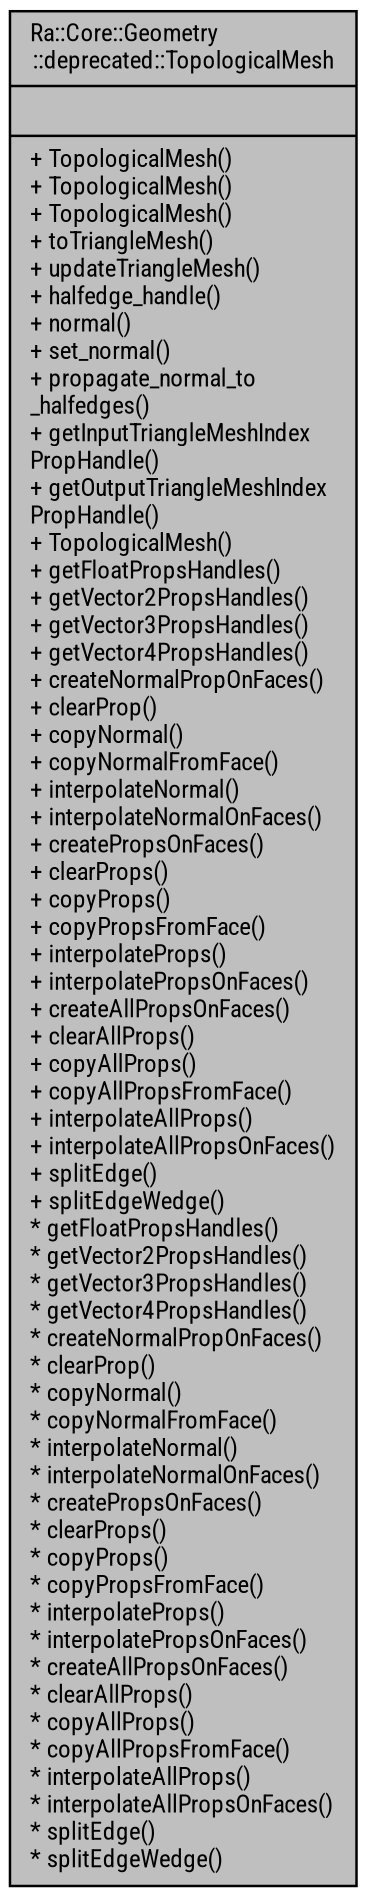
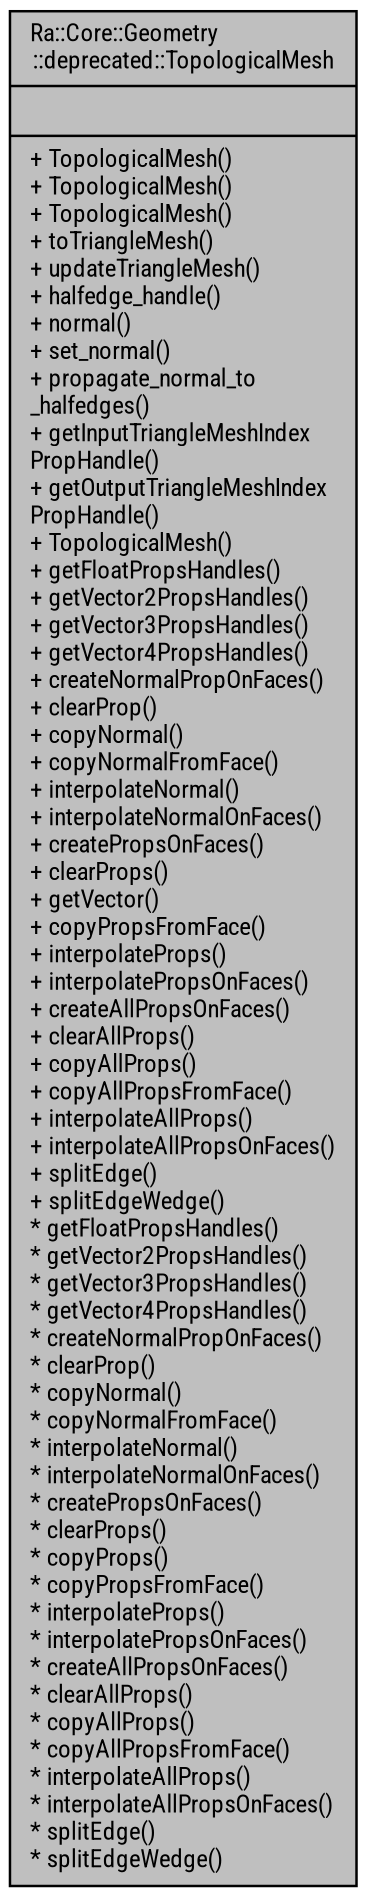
node "Ra::Core::Geometry": text "+ copyProps()" -> "+ getVector()"
